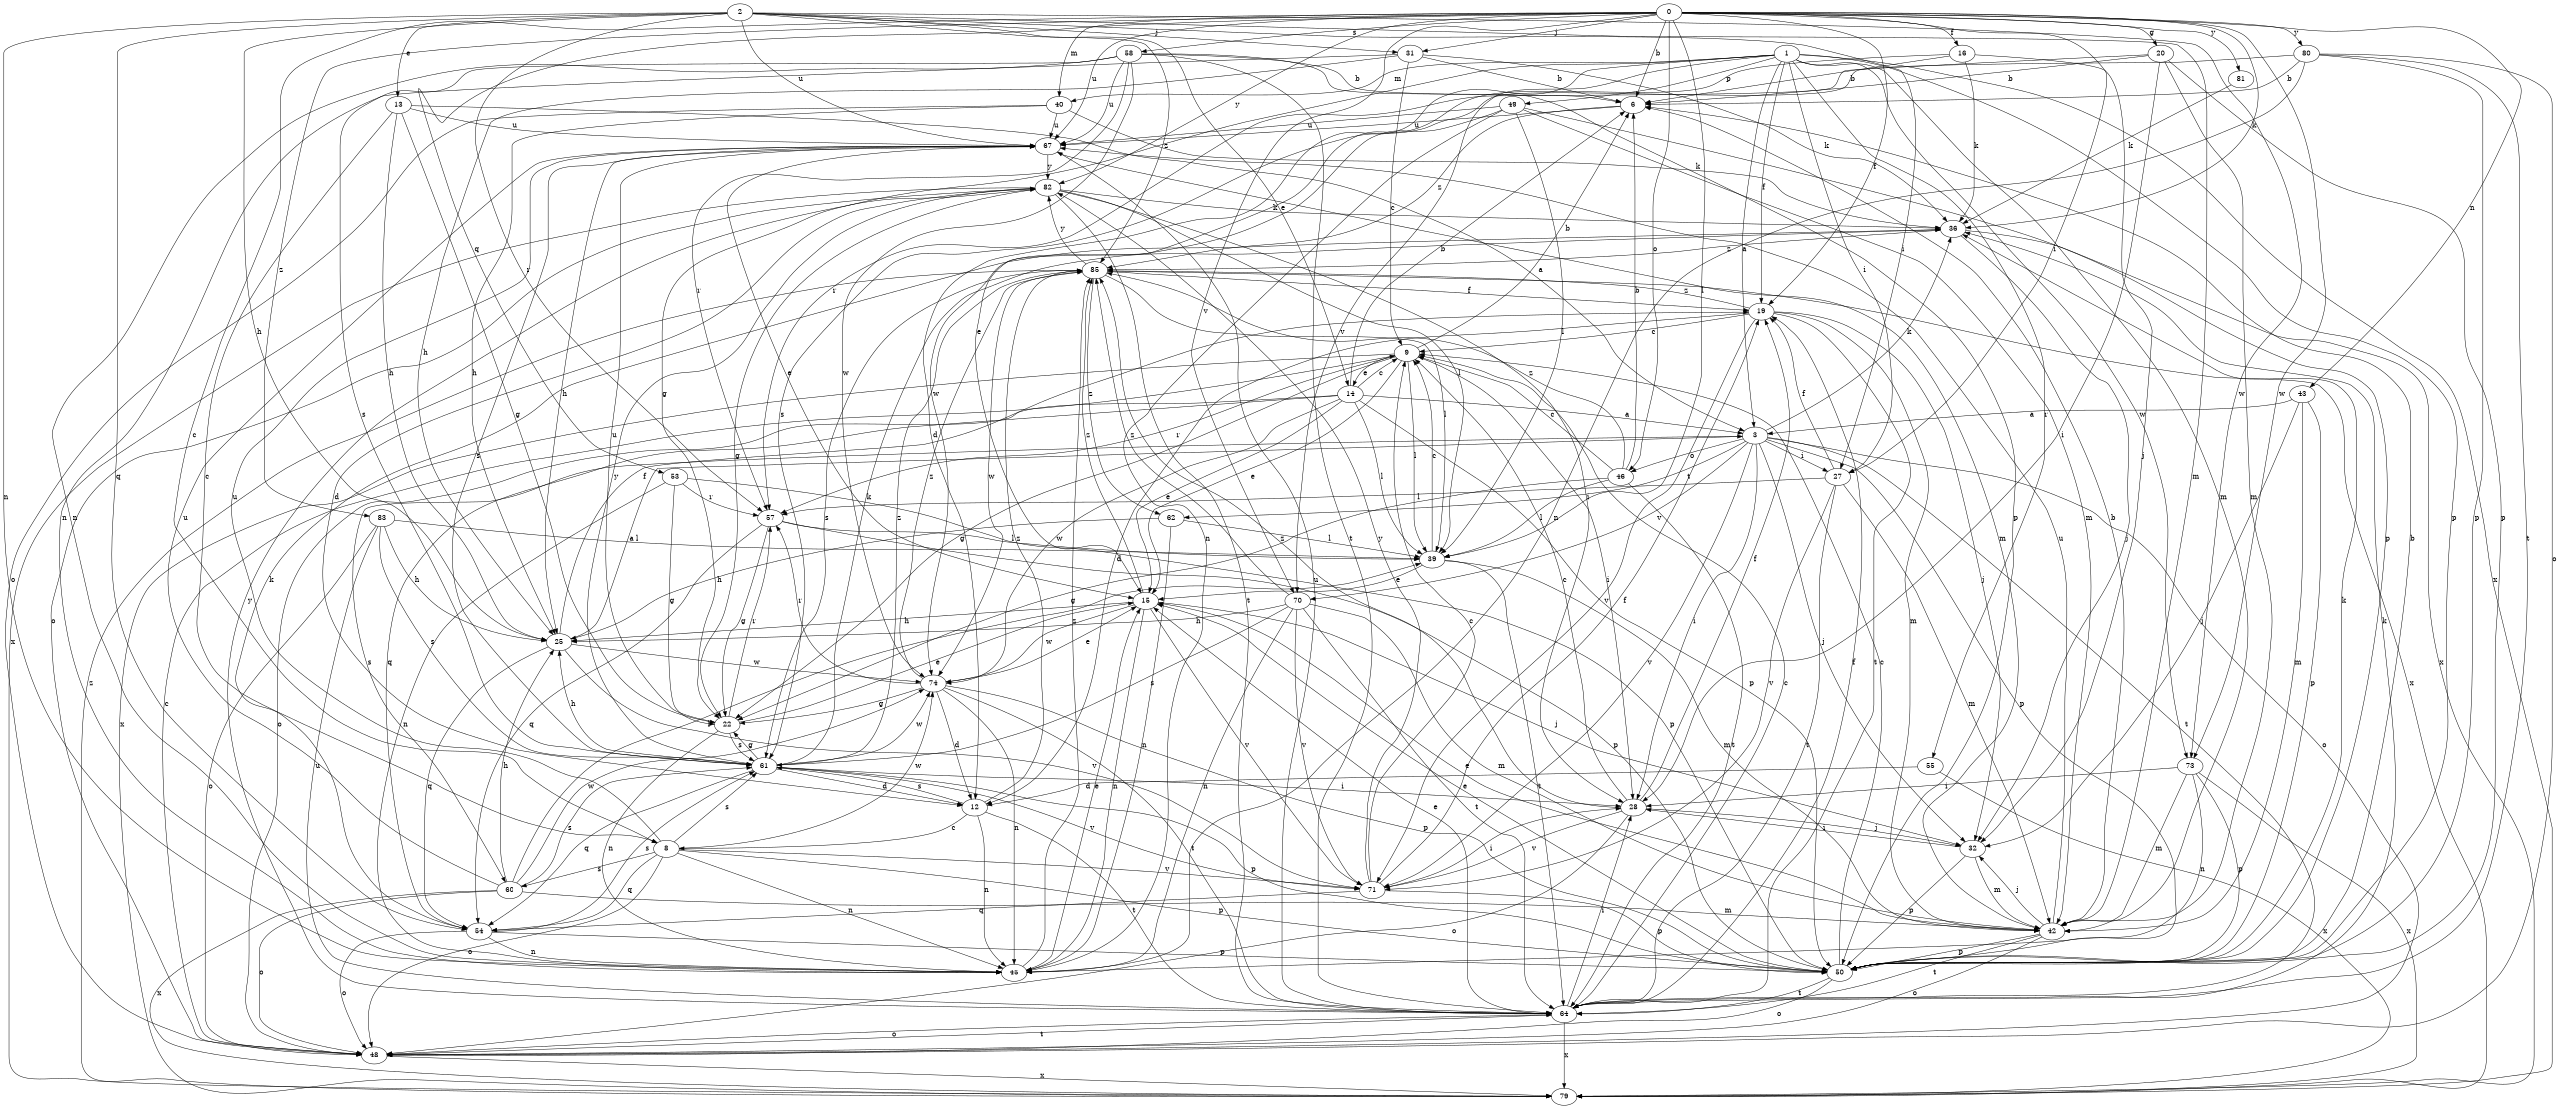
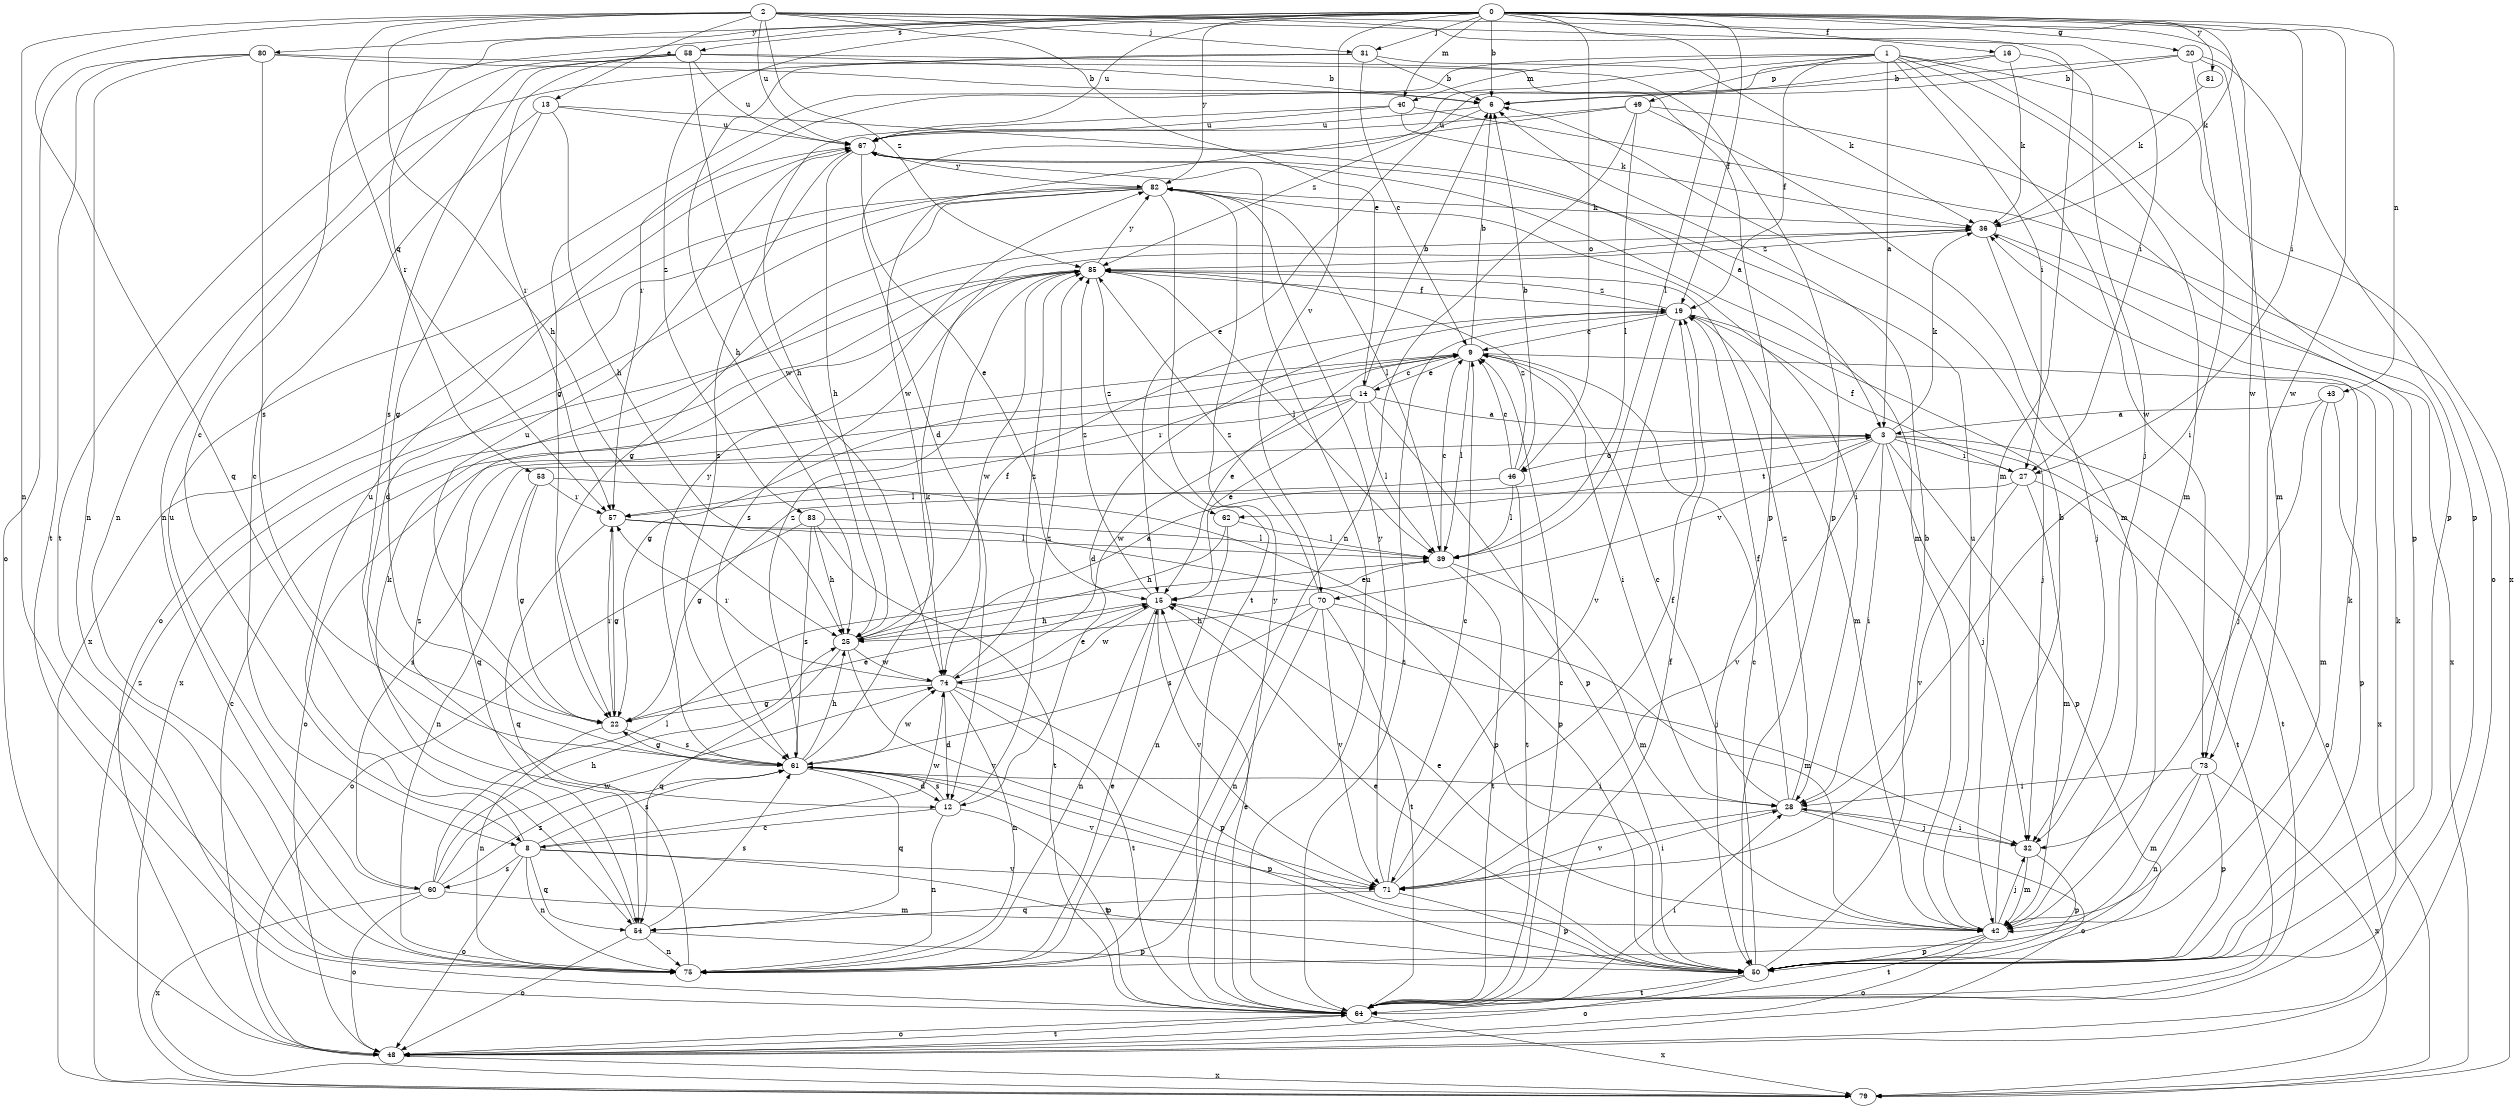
edge "1" -> "70": removed, label "v"
edge "83" -> "64": label "u" -> "t"
node "55": removed
node "45": label "45" -> "75"
